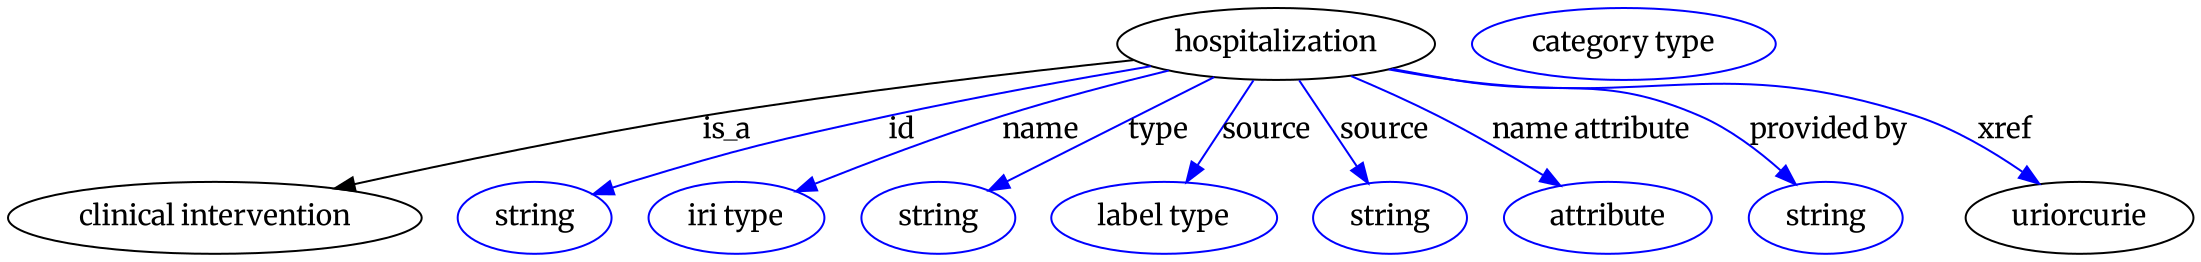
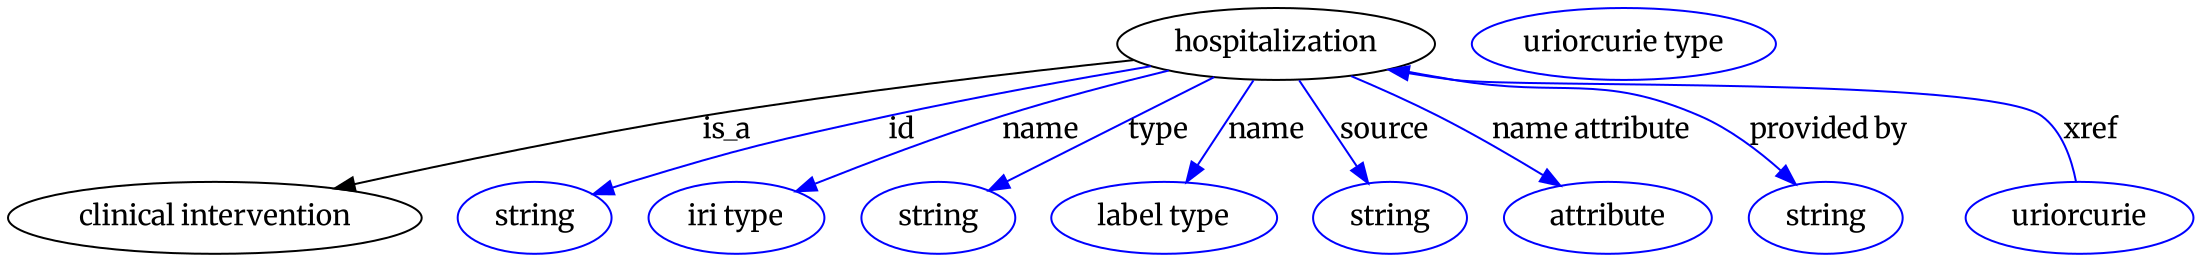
node "category type": label "category type" -> "uriorcurie type"
edge "hospitalization" -> "uriorcurie": reversed
edge "hospitalization" -> "label type": label "source" -> "name"
node "uriorcurie": color black -> blue
